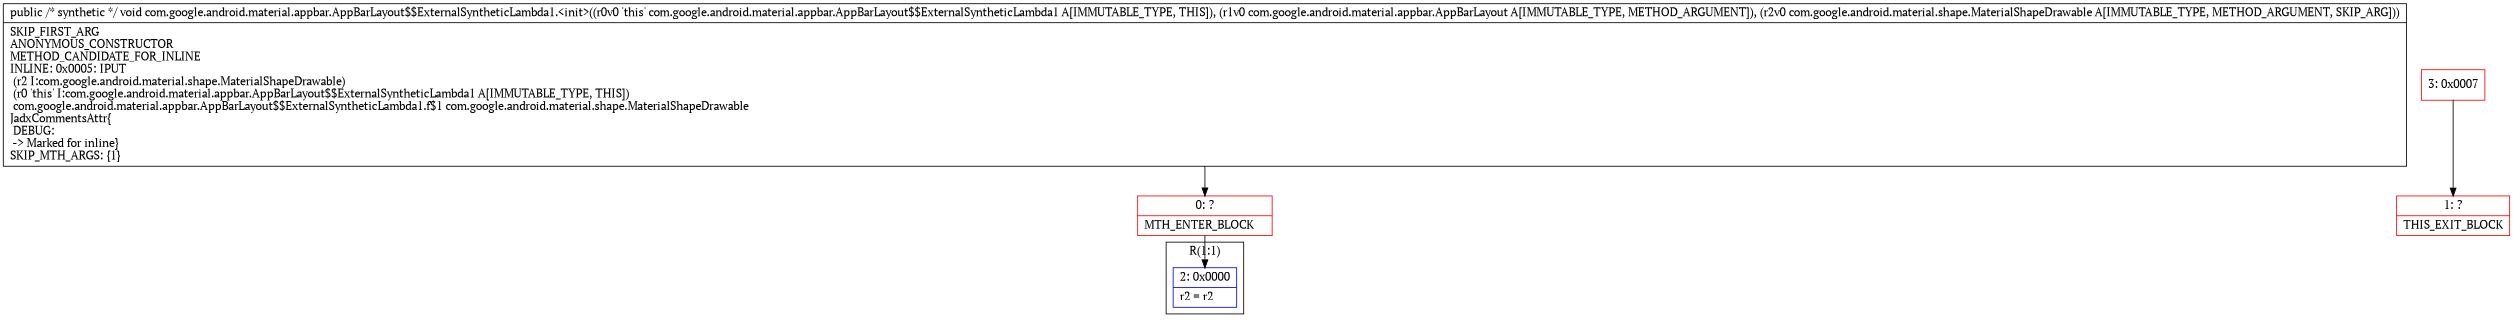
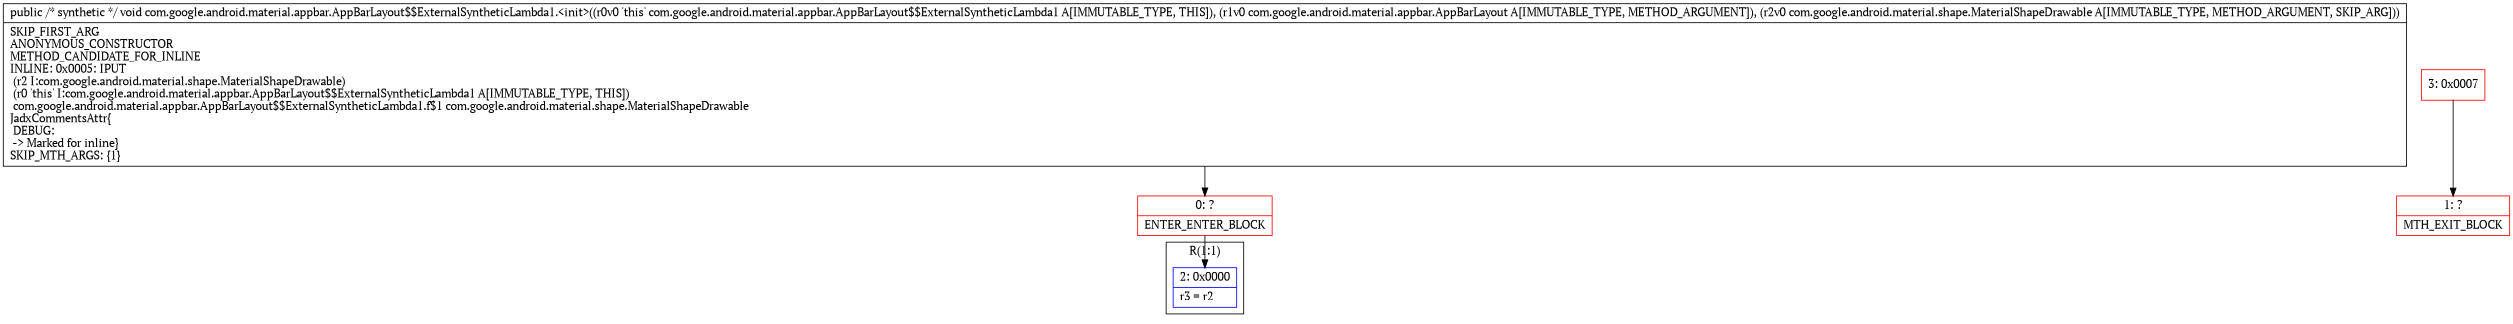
node "0: ?": text "MTH_ENTER_BLOCK" -> "ENTER_ENTER_BLOCK"
node "1: ?": text "THIS_EXIT_BLOCK" -> "MTH_EXIT_BLOCK"
node "2: 0x0000": text "r2 = r2" -> "r3 = r2"
